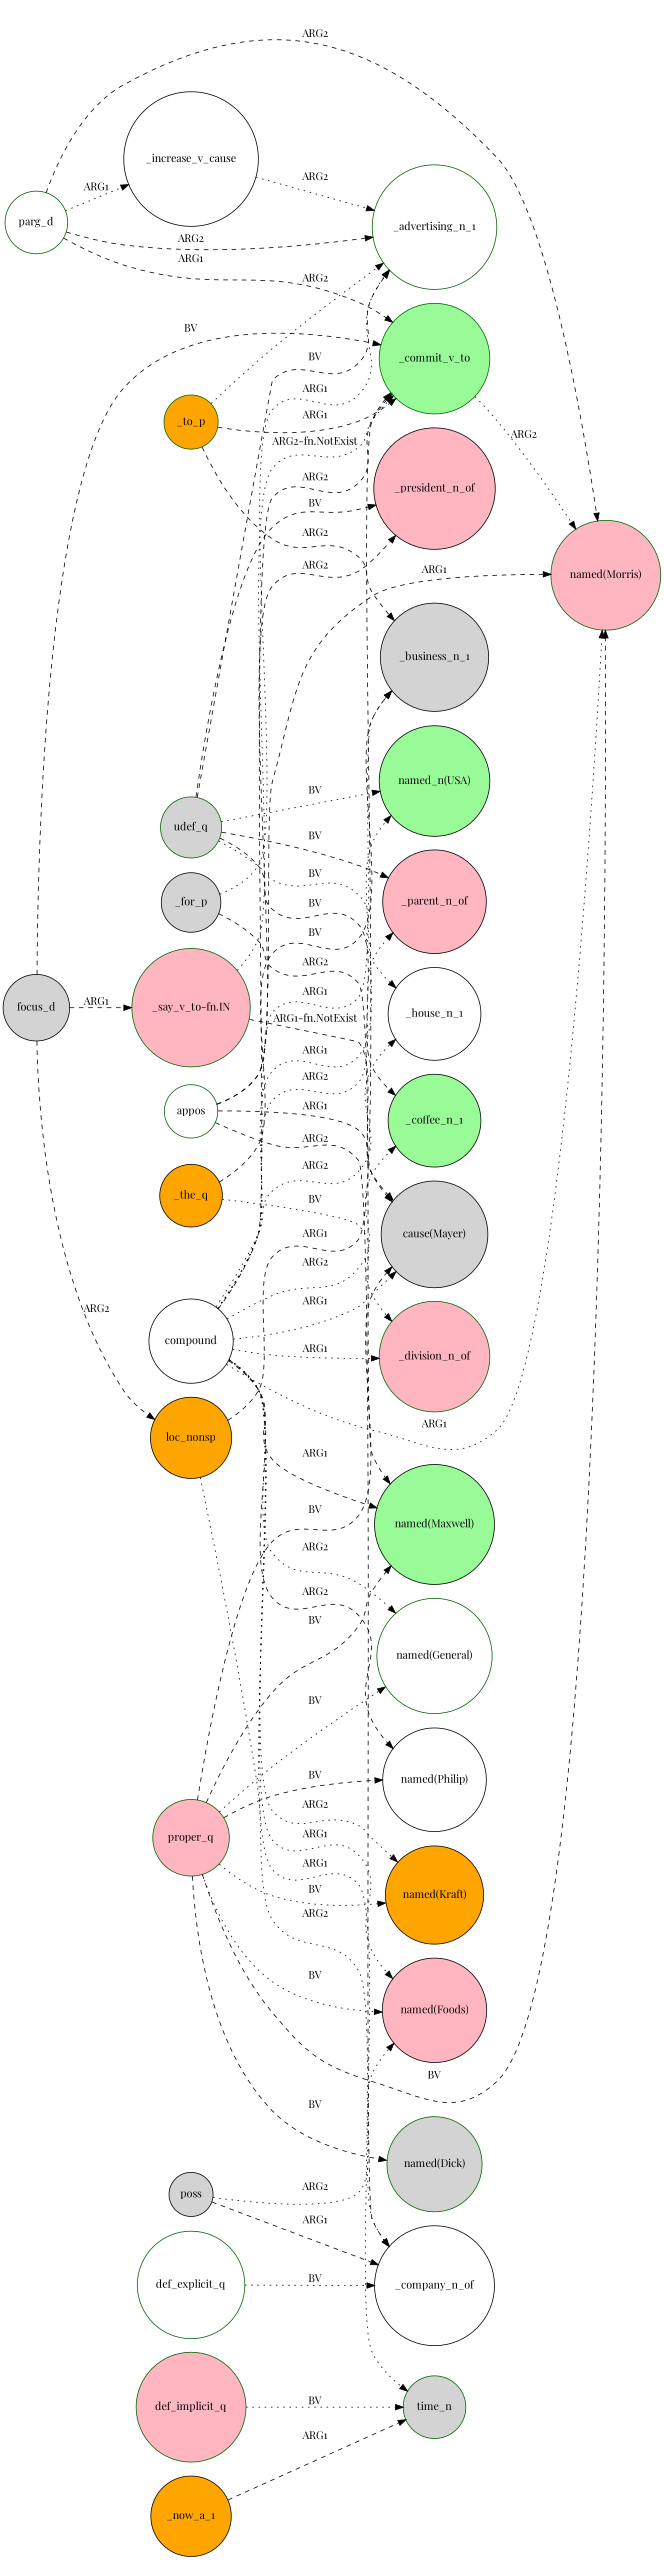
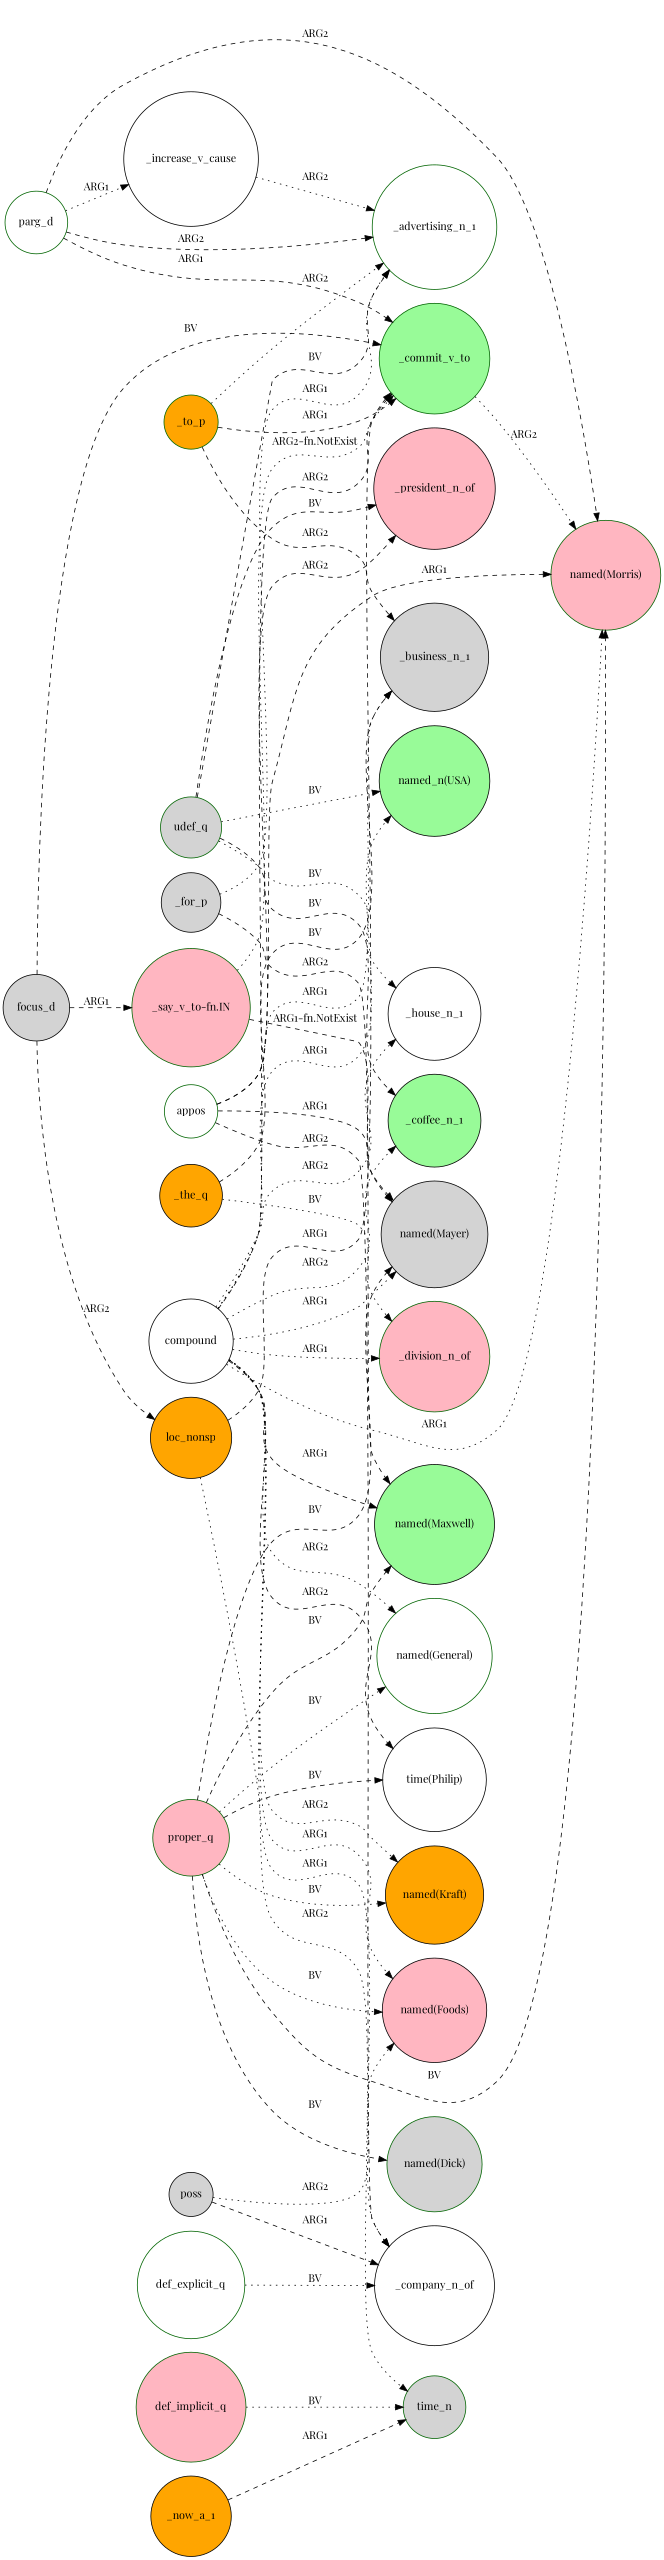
node "_parent_n_of": removed
node "cause(Mayer)": label "cause(Mayer)" -> "named(Mayer)"
node "named(Philip)": label "named(Philip)" -> "time(Philip)"
